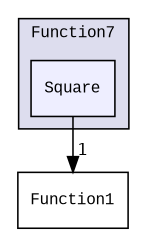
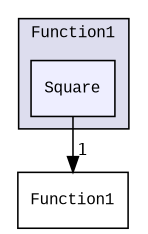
cluster "Function7": label "Function7" -> "Function1"
